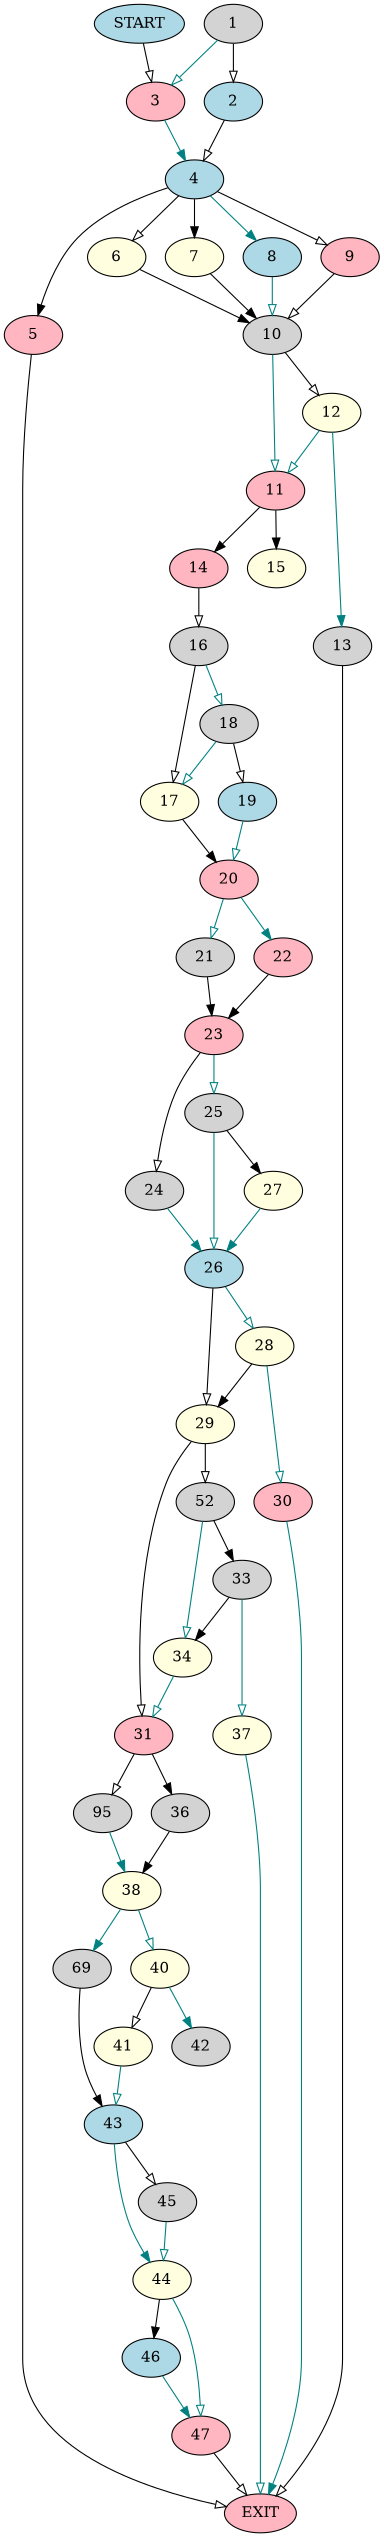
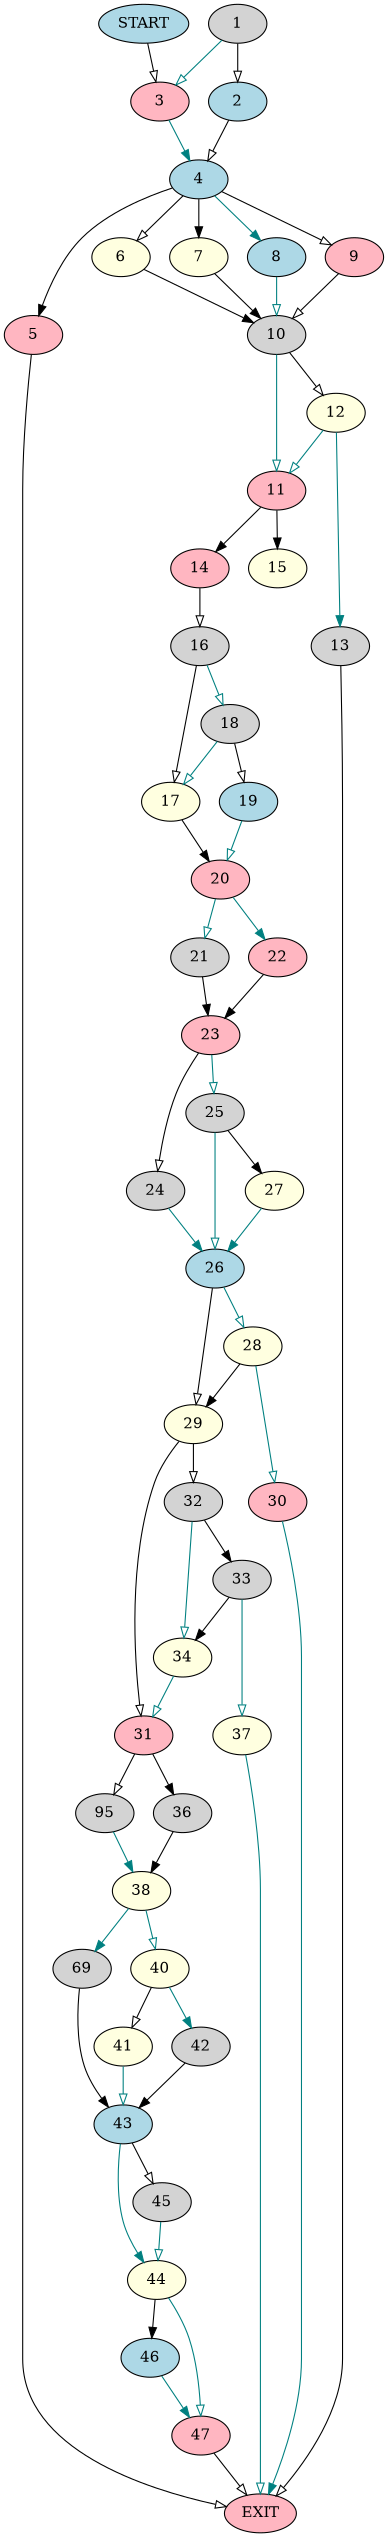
node "52": label "52" -> "32"
edge "42" -> "43": added
